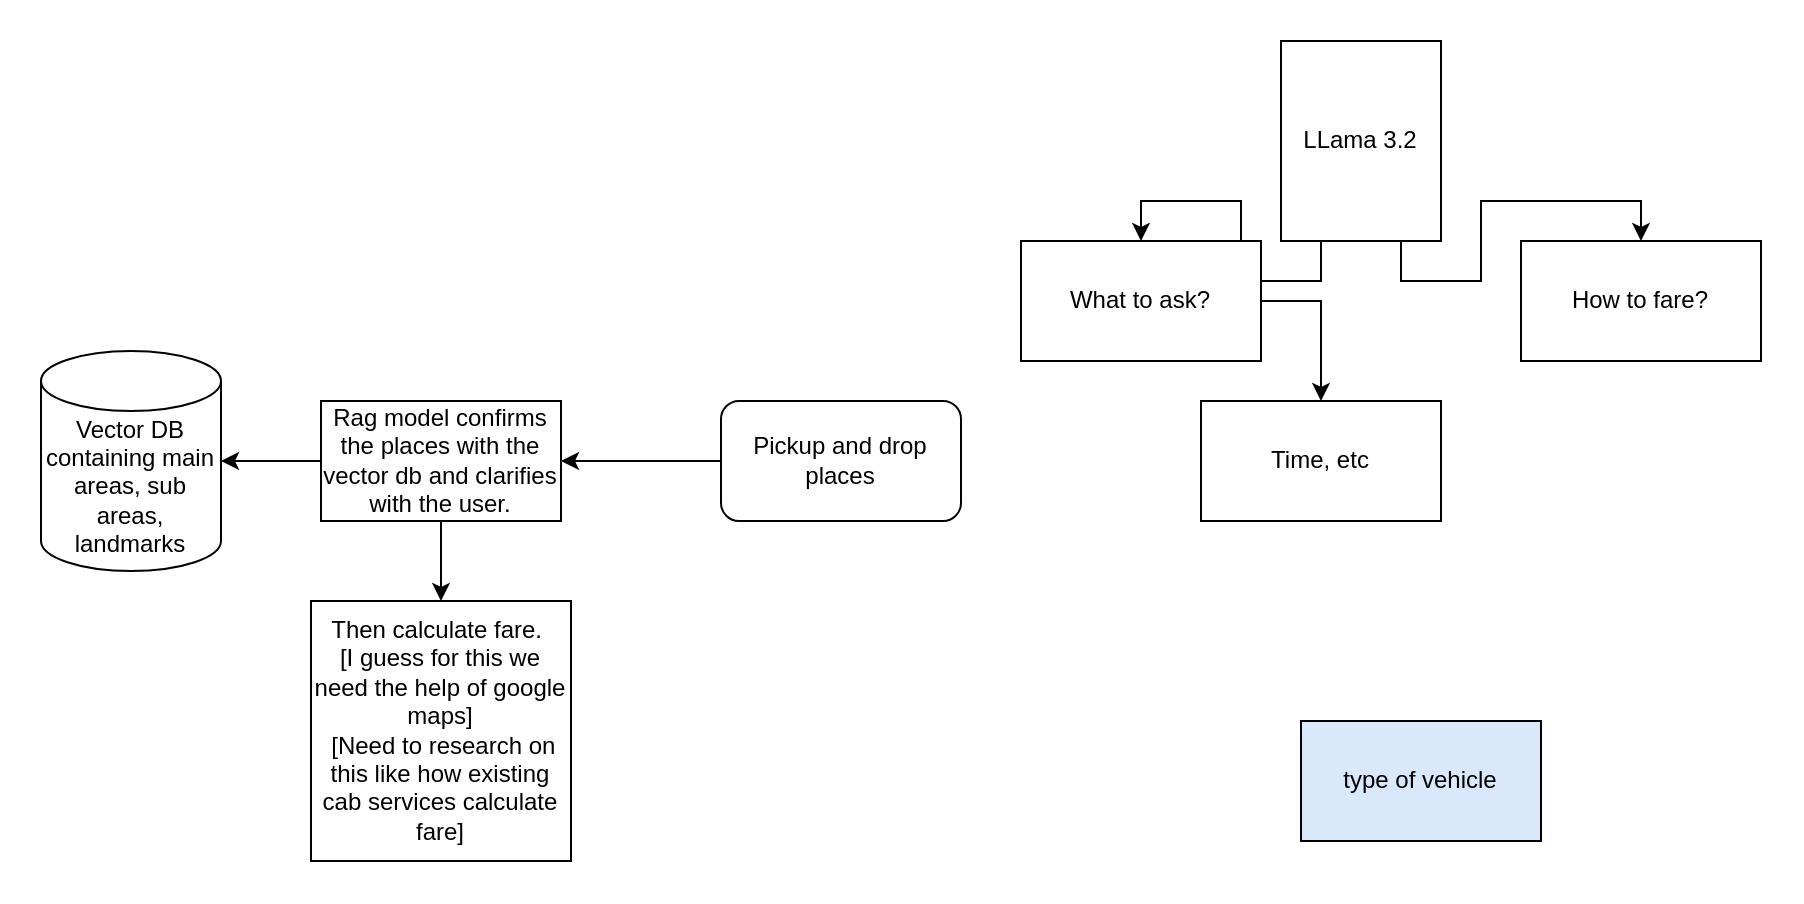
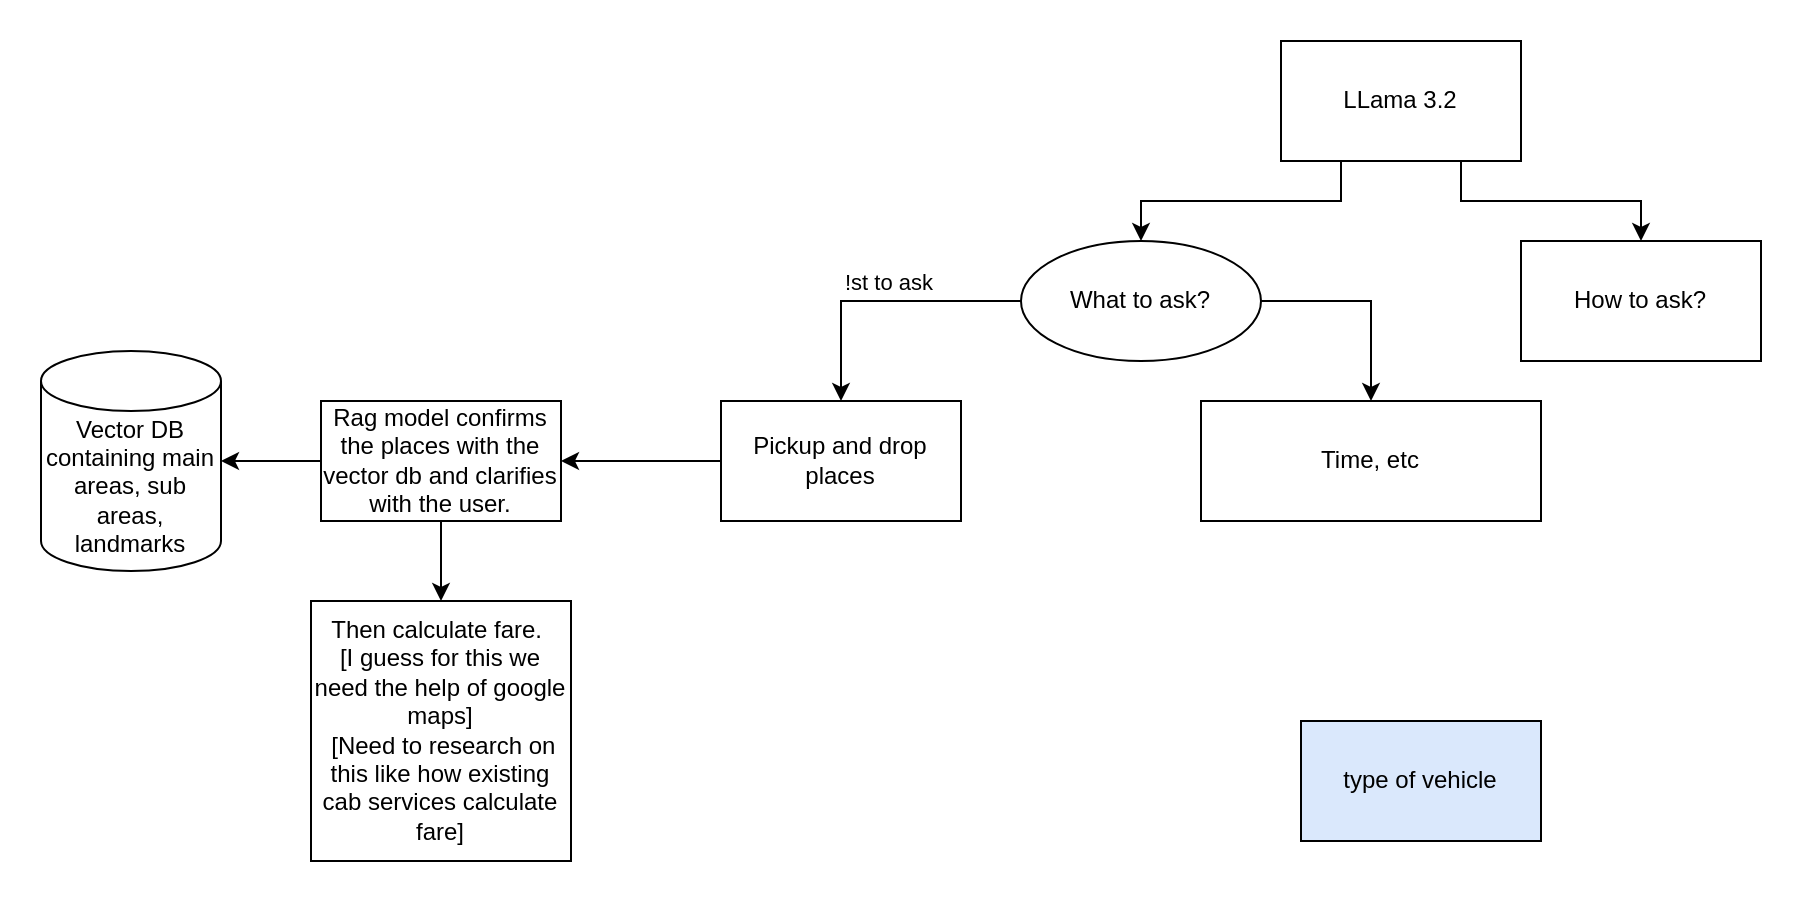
node "LLama 3.2": size 160x200 -> 240x120
edge "What to ask?" -> "Pickup and drop places": added, label "!st to ask"
node "What to ask?": shape rectangle -> ellipse
node "How to fare?": label "How to fare?" -> "How to ask?"
node "Pickup and drop places": shape rounded rectangle -> rectangle
node "Time, etc": size 240x120 -> 340x120
